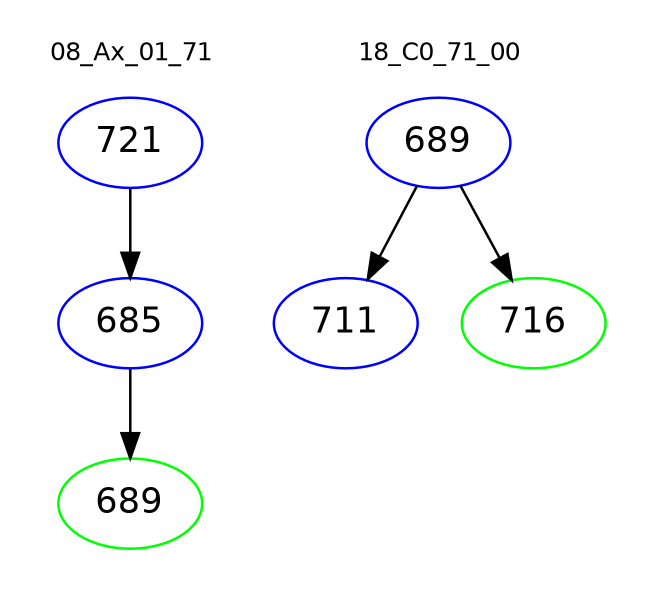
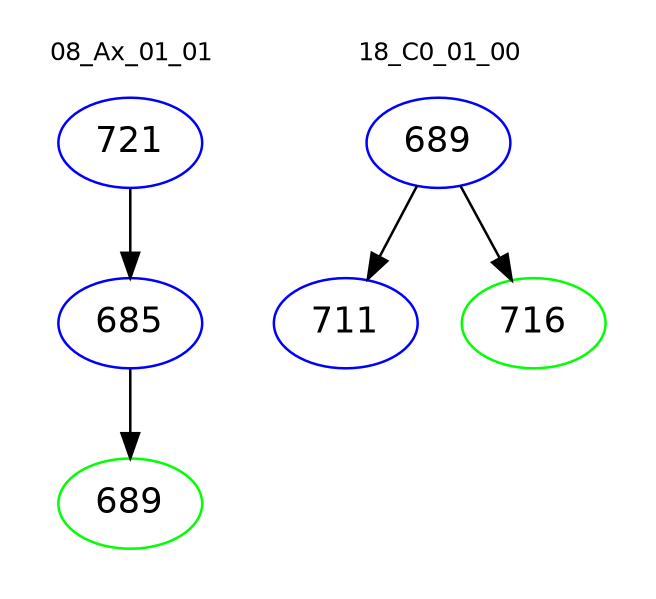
cluster "08_Ax_01_71": label "08_Ax_01_71" -> "08_Ax_01_01"
cluster "18_C0_71_00": label "18_C0_71_00" -> "18_C0_01_00"
